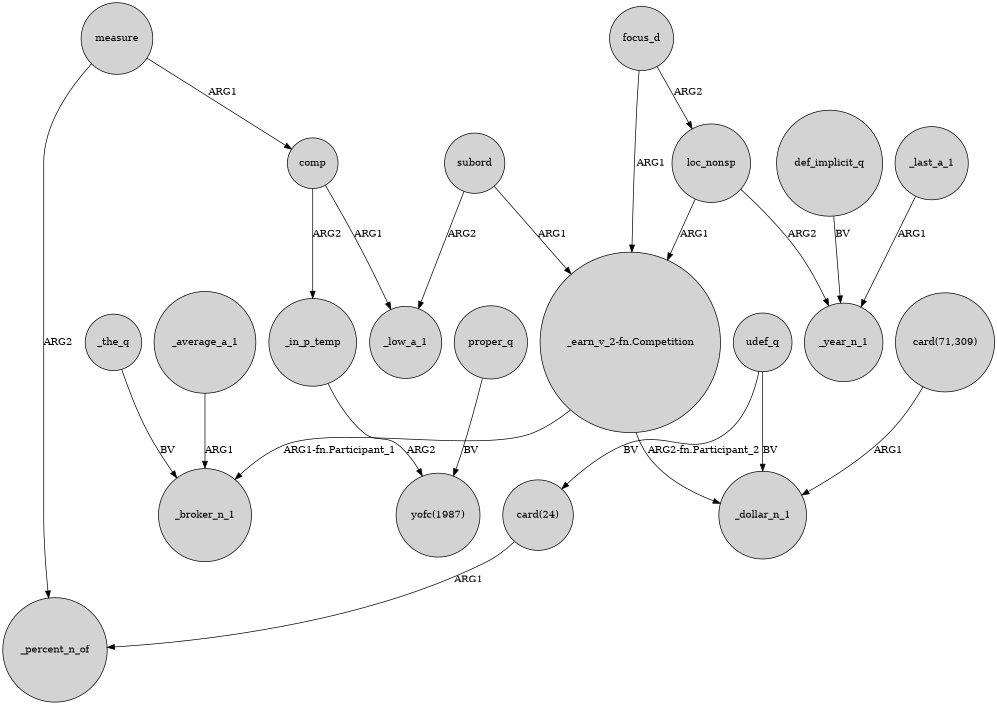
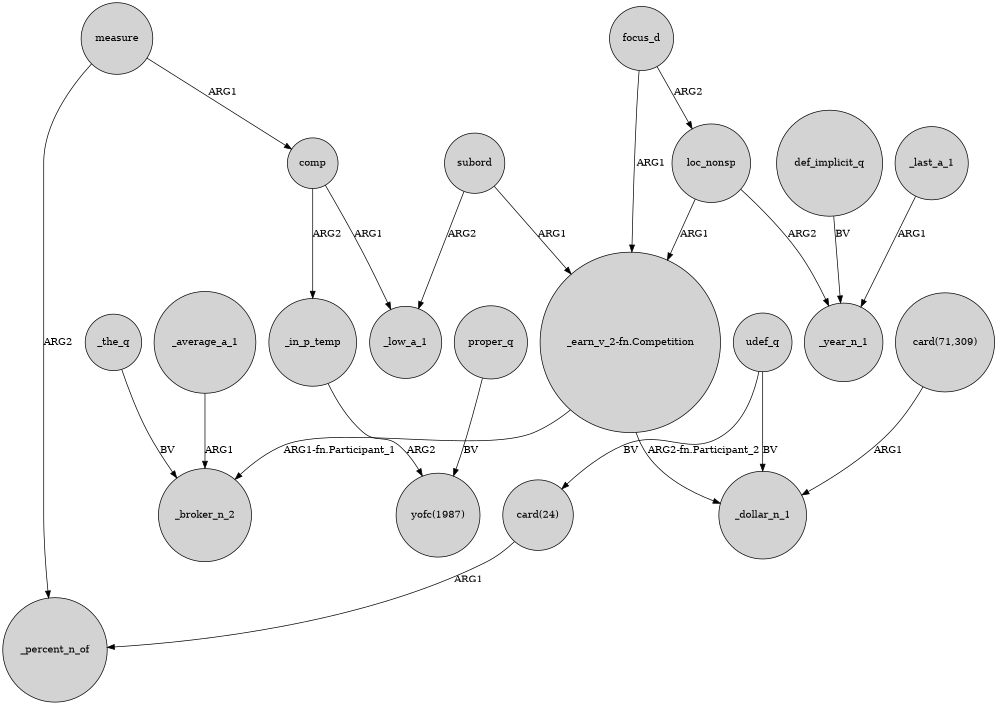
node "_broker_n_1": label "_broker_n_1" -> "_broker_n_2"
